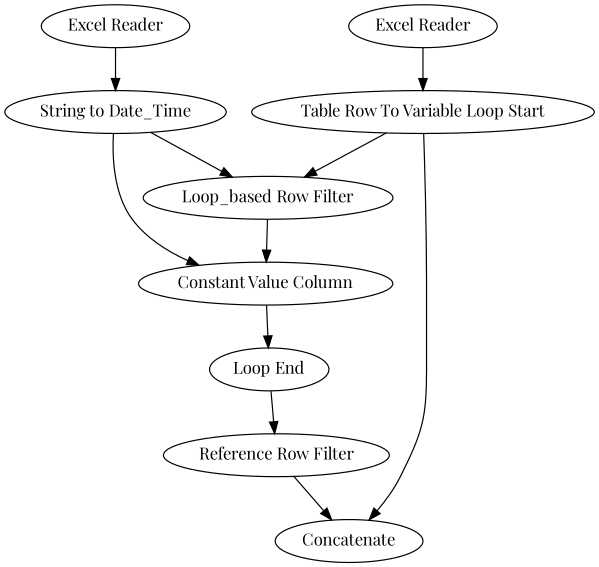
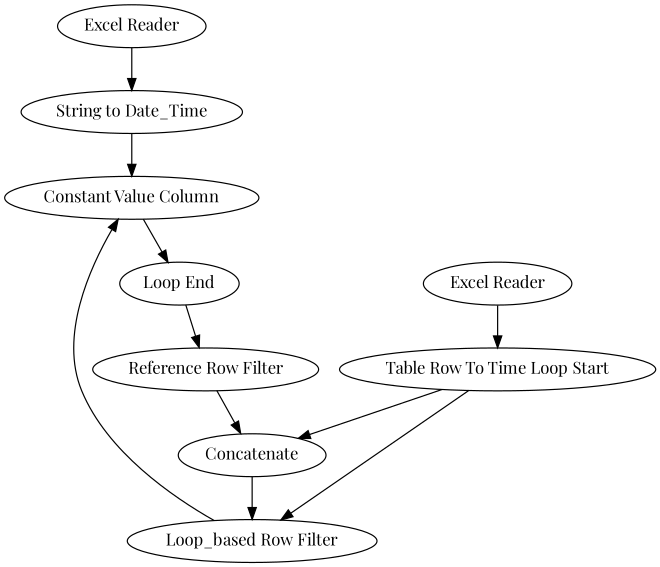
node "Table Row To Variable Loop Start": label "Table Row To Variable Loop Start" -> "Table Row To Time Loop Start"
edge "String to Date_Time" -> "Loop_based Row Filter": now "Concatenate" -> "Loop_based Row Filter"
